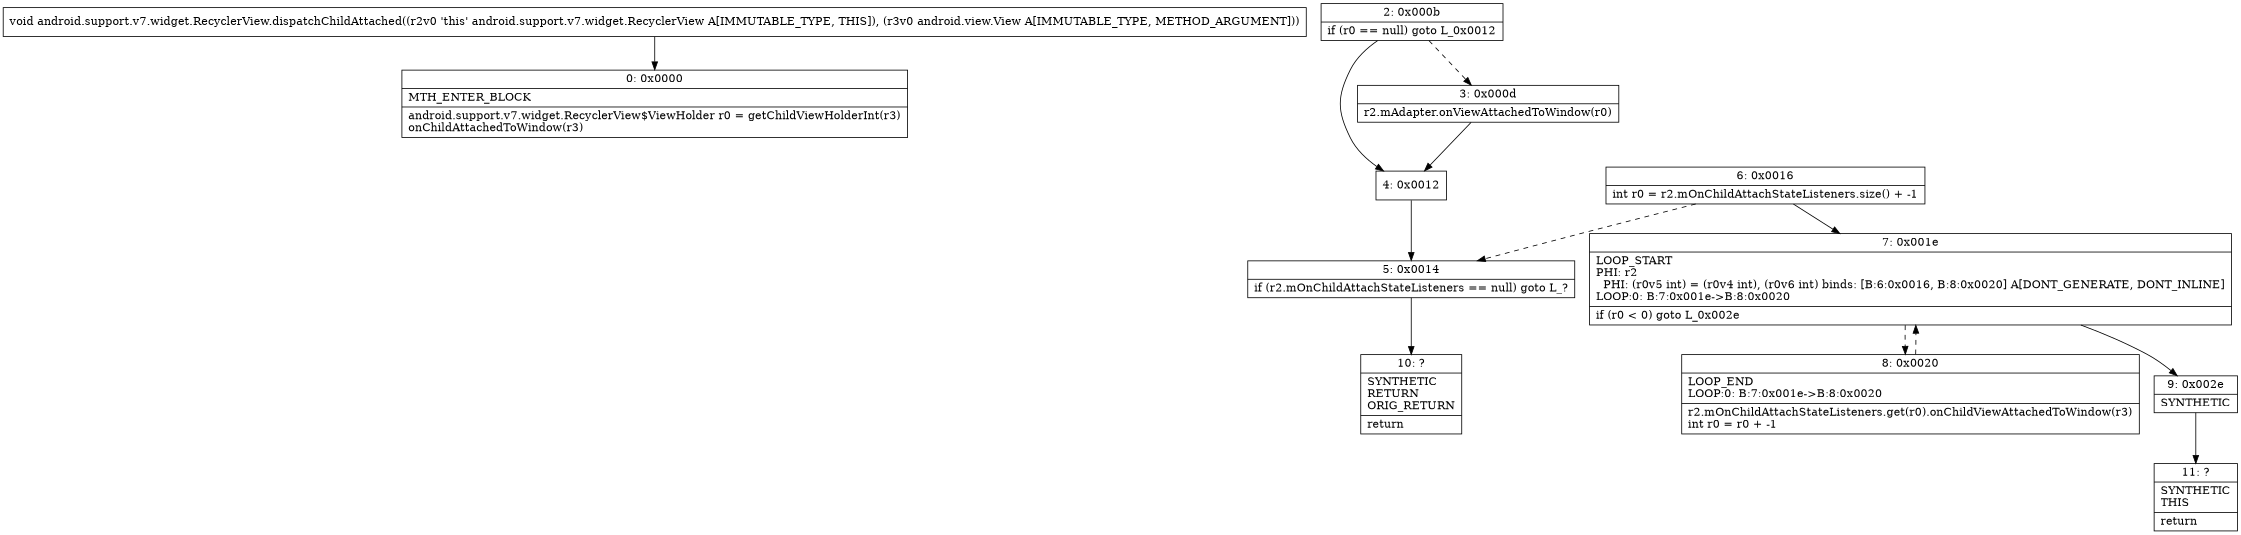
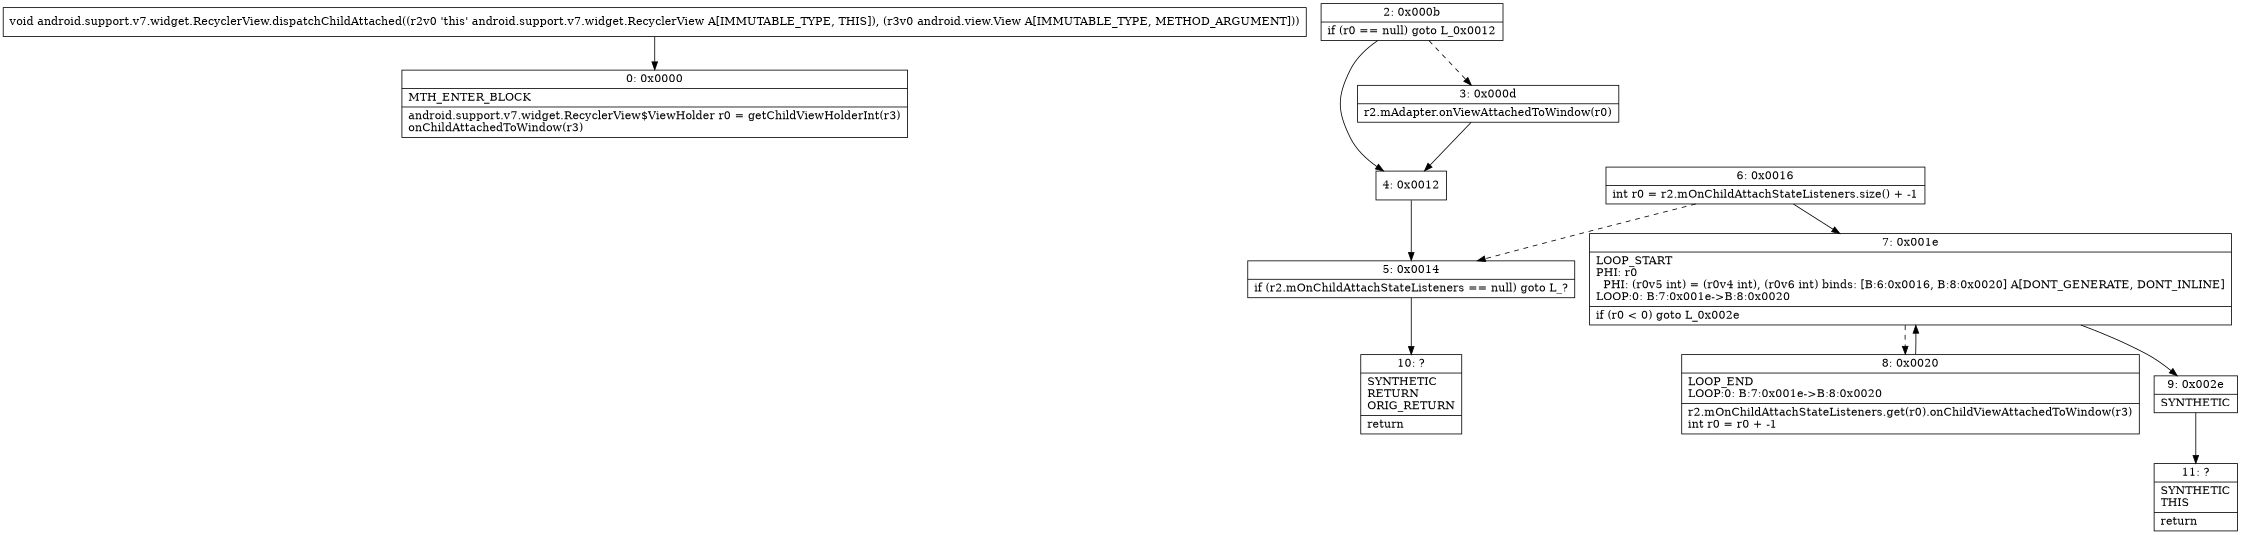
node "7: 0x001e": text "PHI: r2" -> "PHI: r0"
edge "8: 0x0020" -> "7: 0x001e": style dashed -> solid
